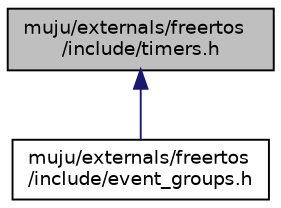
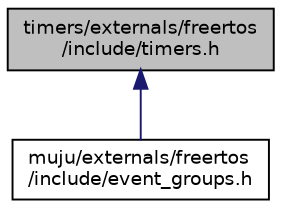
node "muju/externals/freertos /include/timers.h": label "muju/externals/freertos /include/timers.h" -> "timers/externals/freertos /include/timers.h"
